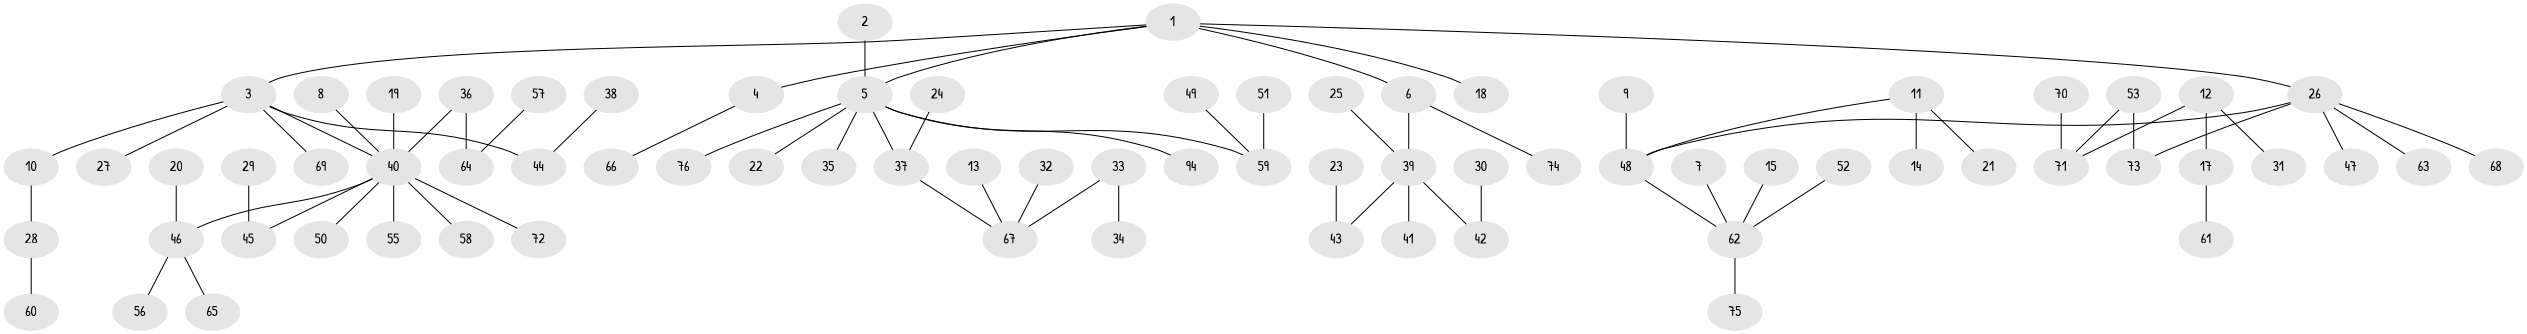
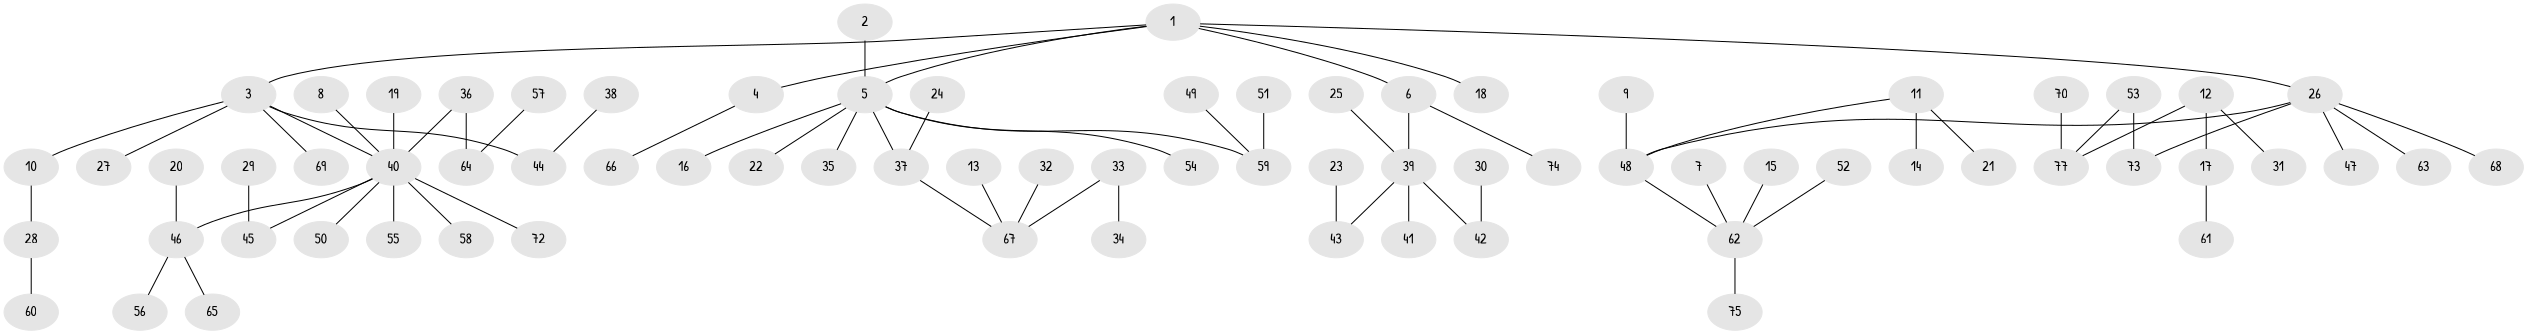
node "76": label "76" -> "16"
node "94": label "94" -> "54"
node "71": label "71" -> "77"
